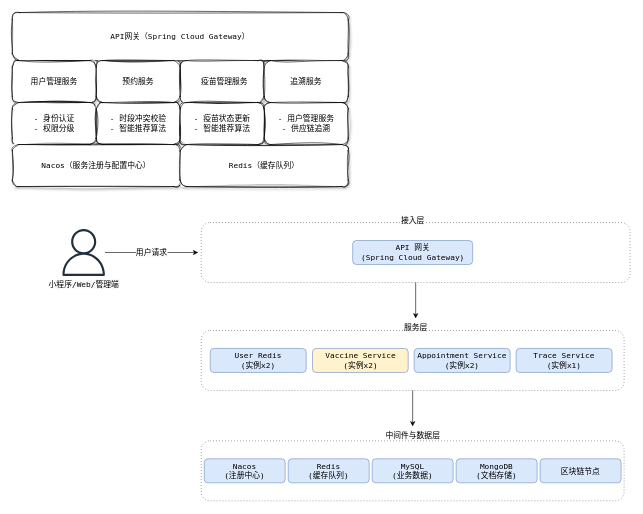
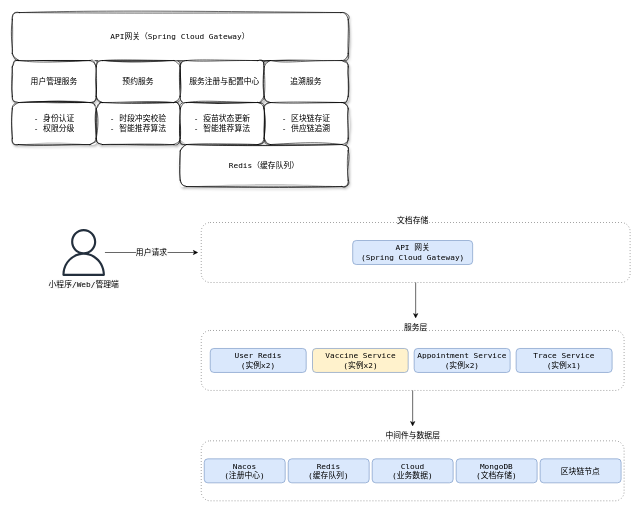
node "疫苗管理服务": label "疫苗管理服务" -> "服务注册与配置中心"
node "- 用户管理服务 - 供应链追溯": label "- 用户管理服务 - 供应链追溯" -> "- 区块链存证 - 供应链追溯"
node "Nacos（服务注册与配置中心）": removed
node "接入层": label "接入层" -> "文档存储"
node "MySQL (业务数据)": label "MySQL (业务数据)" -> "Cloud (业务数据)"
